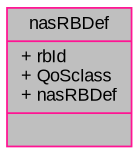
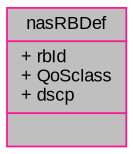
node "nasRBDef": text "+ nasRBDef" -> "+ dscp"
